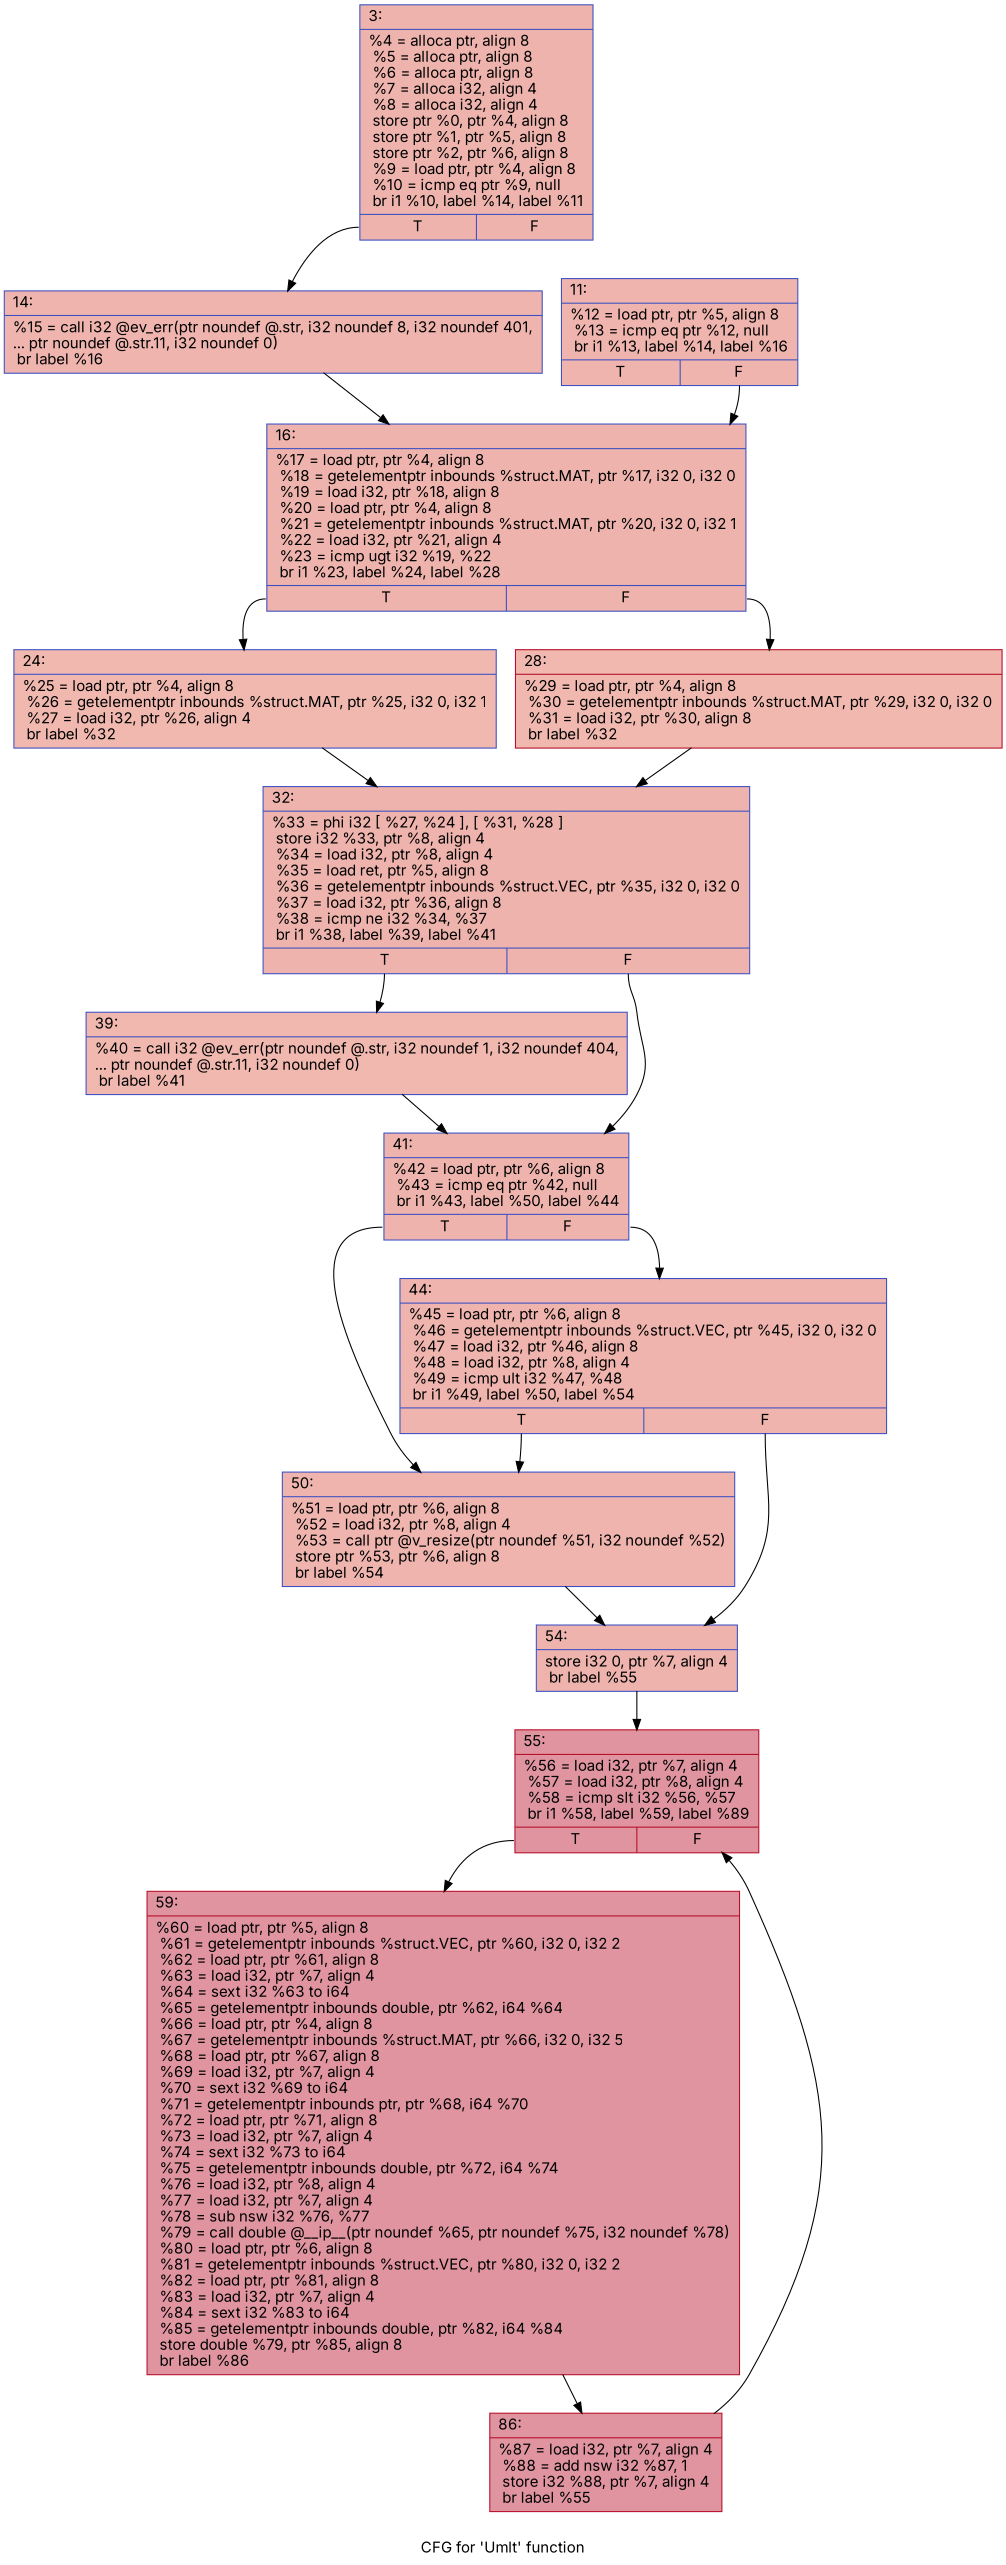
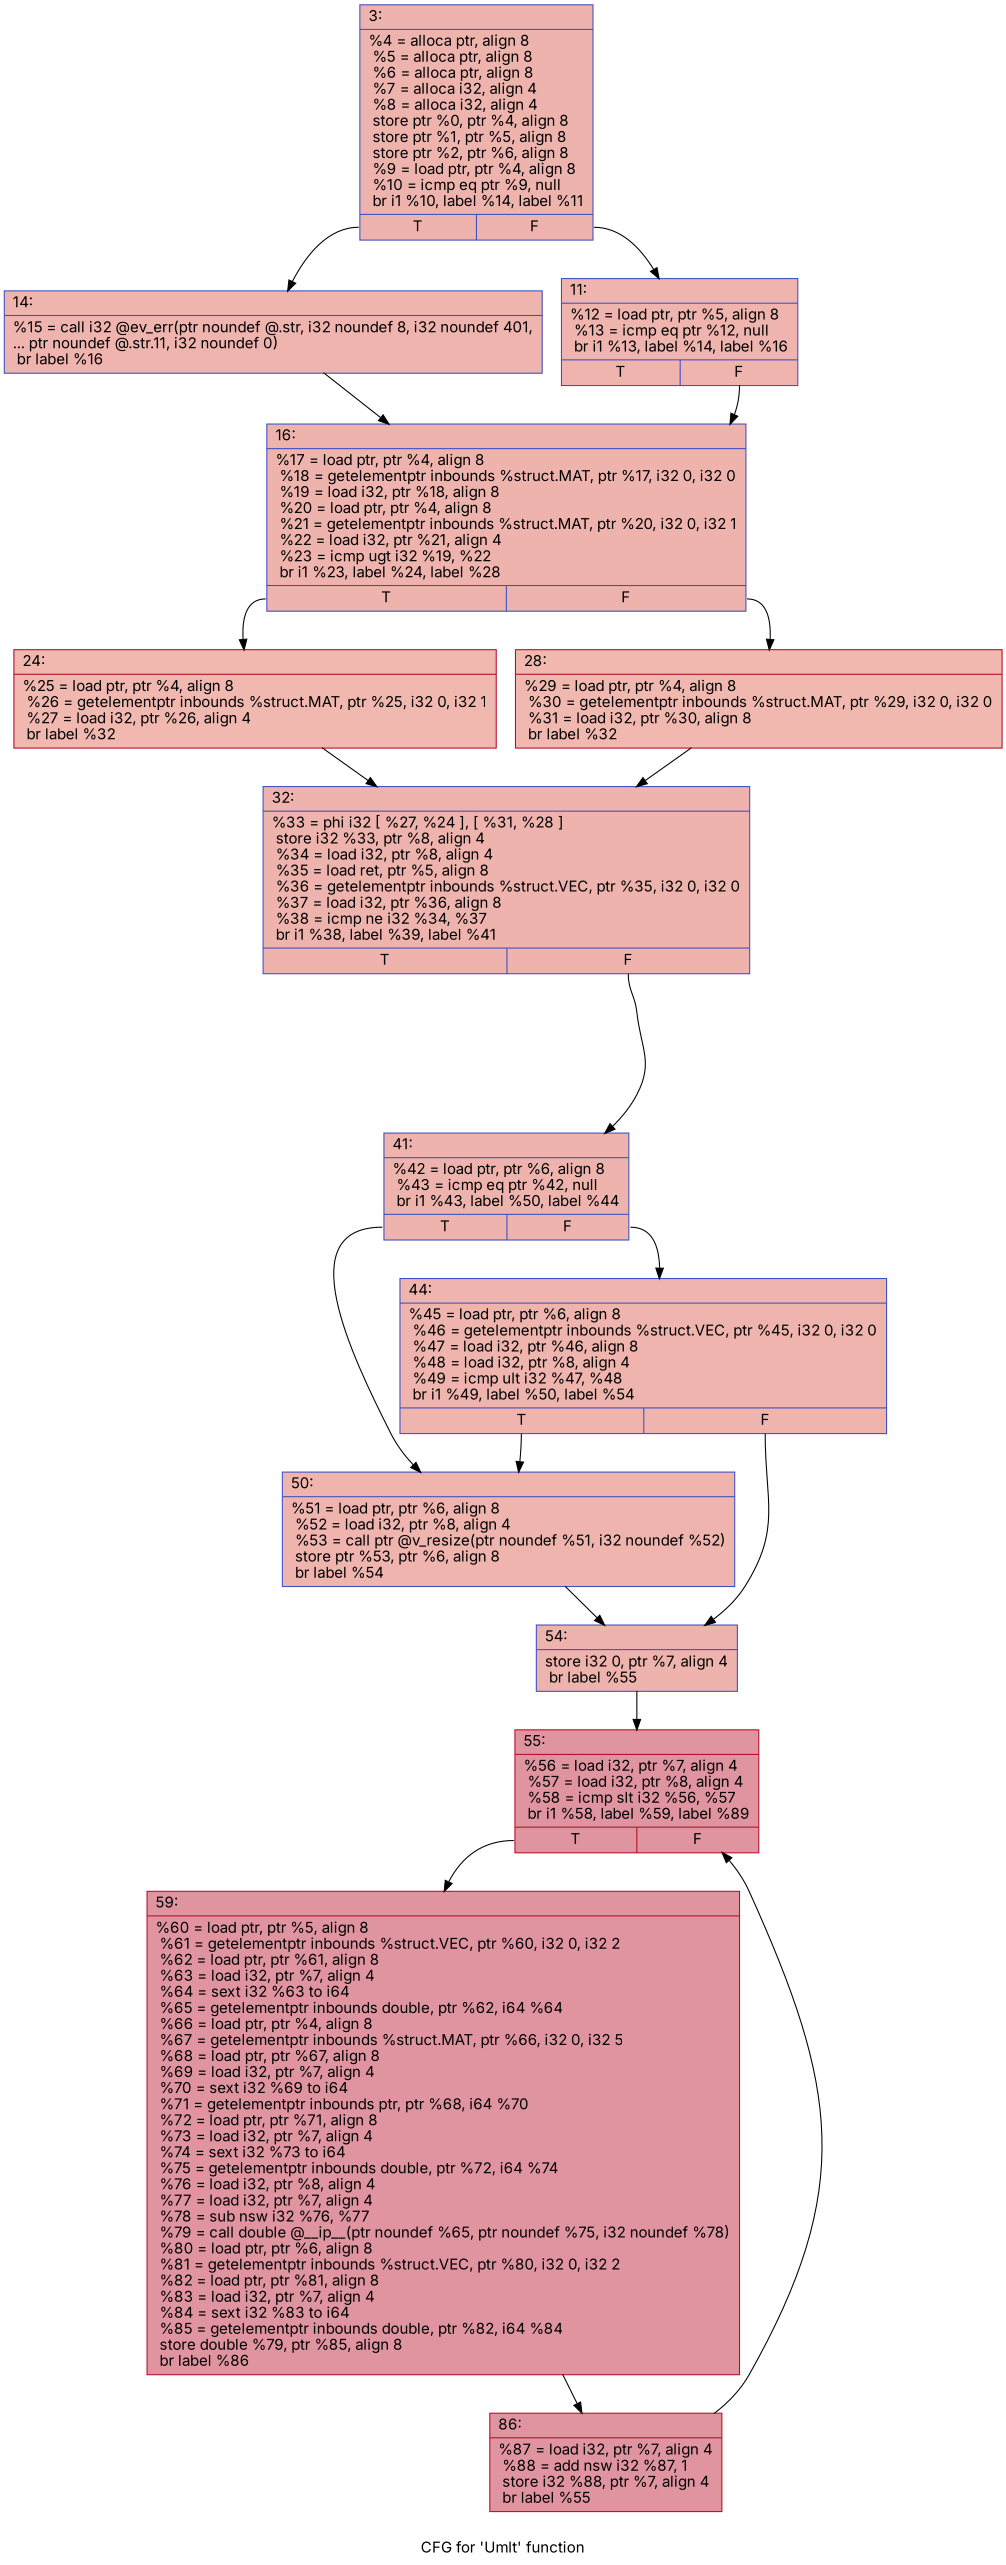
edge "3:" -> "11:": added
node "24:": color #3d50c3ff -> #b70d28ff
node "39:": removed
